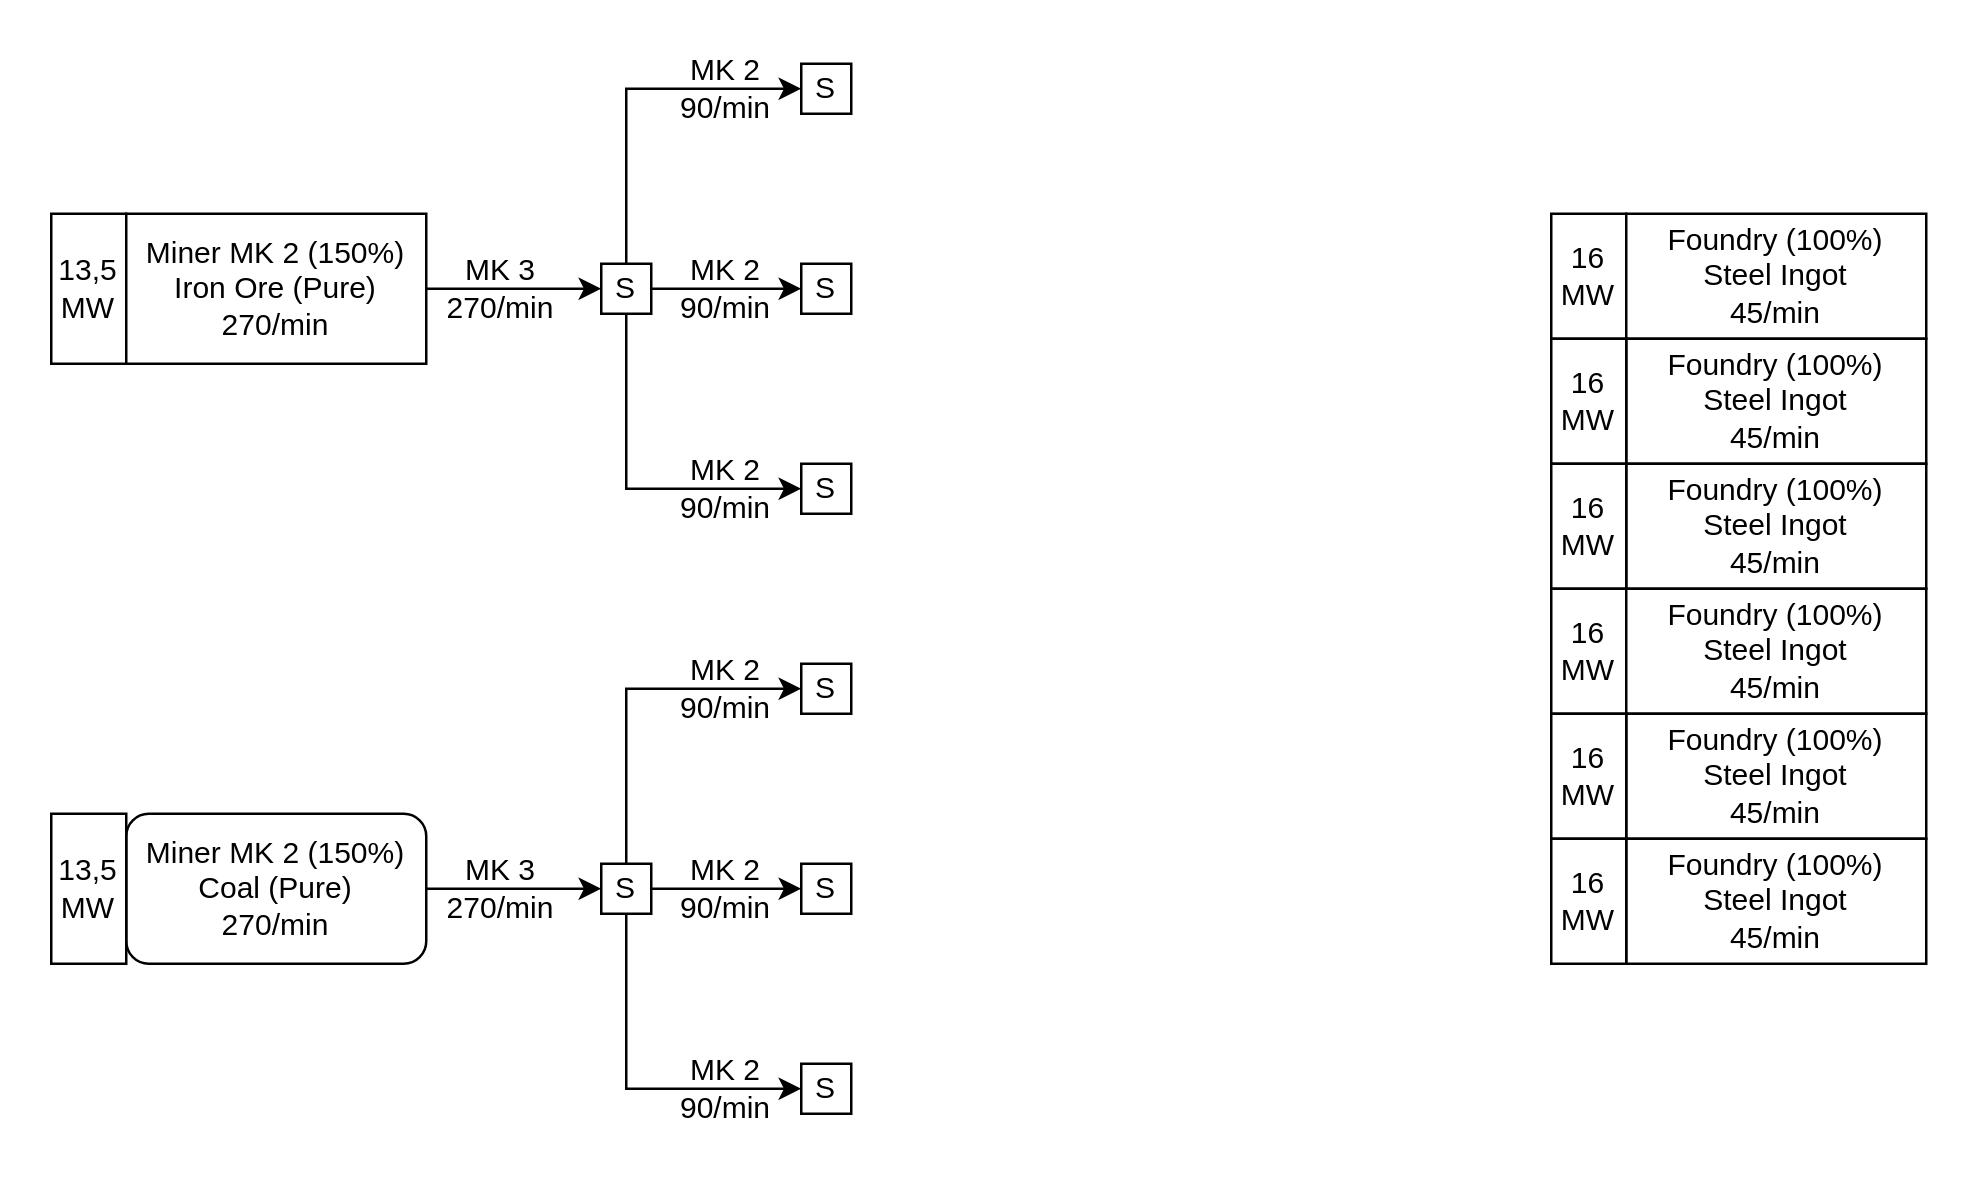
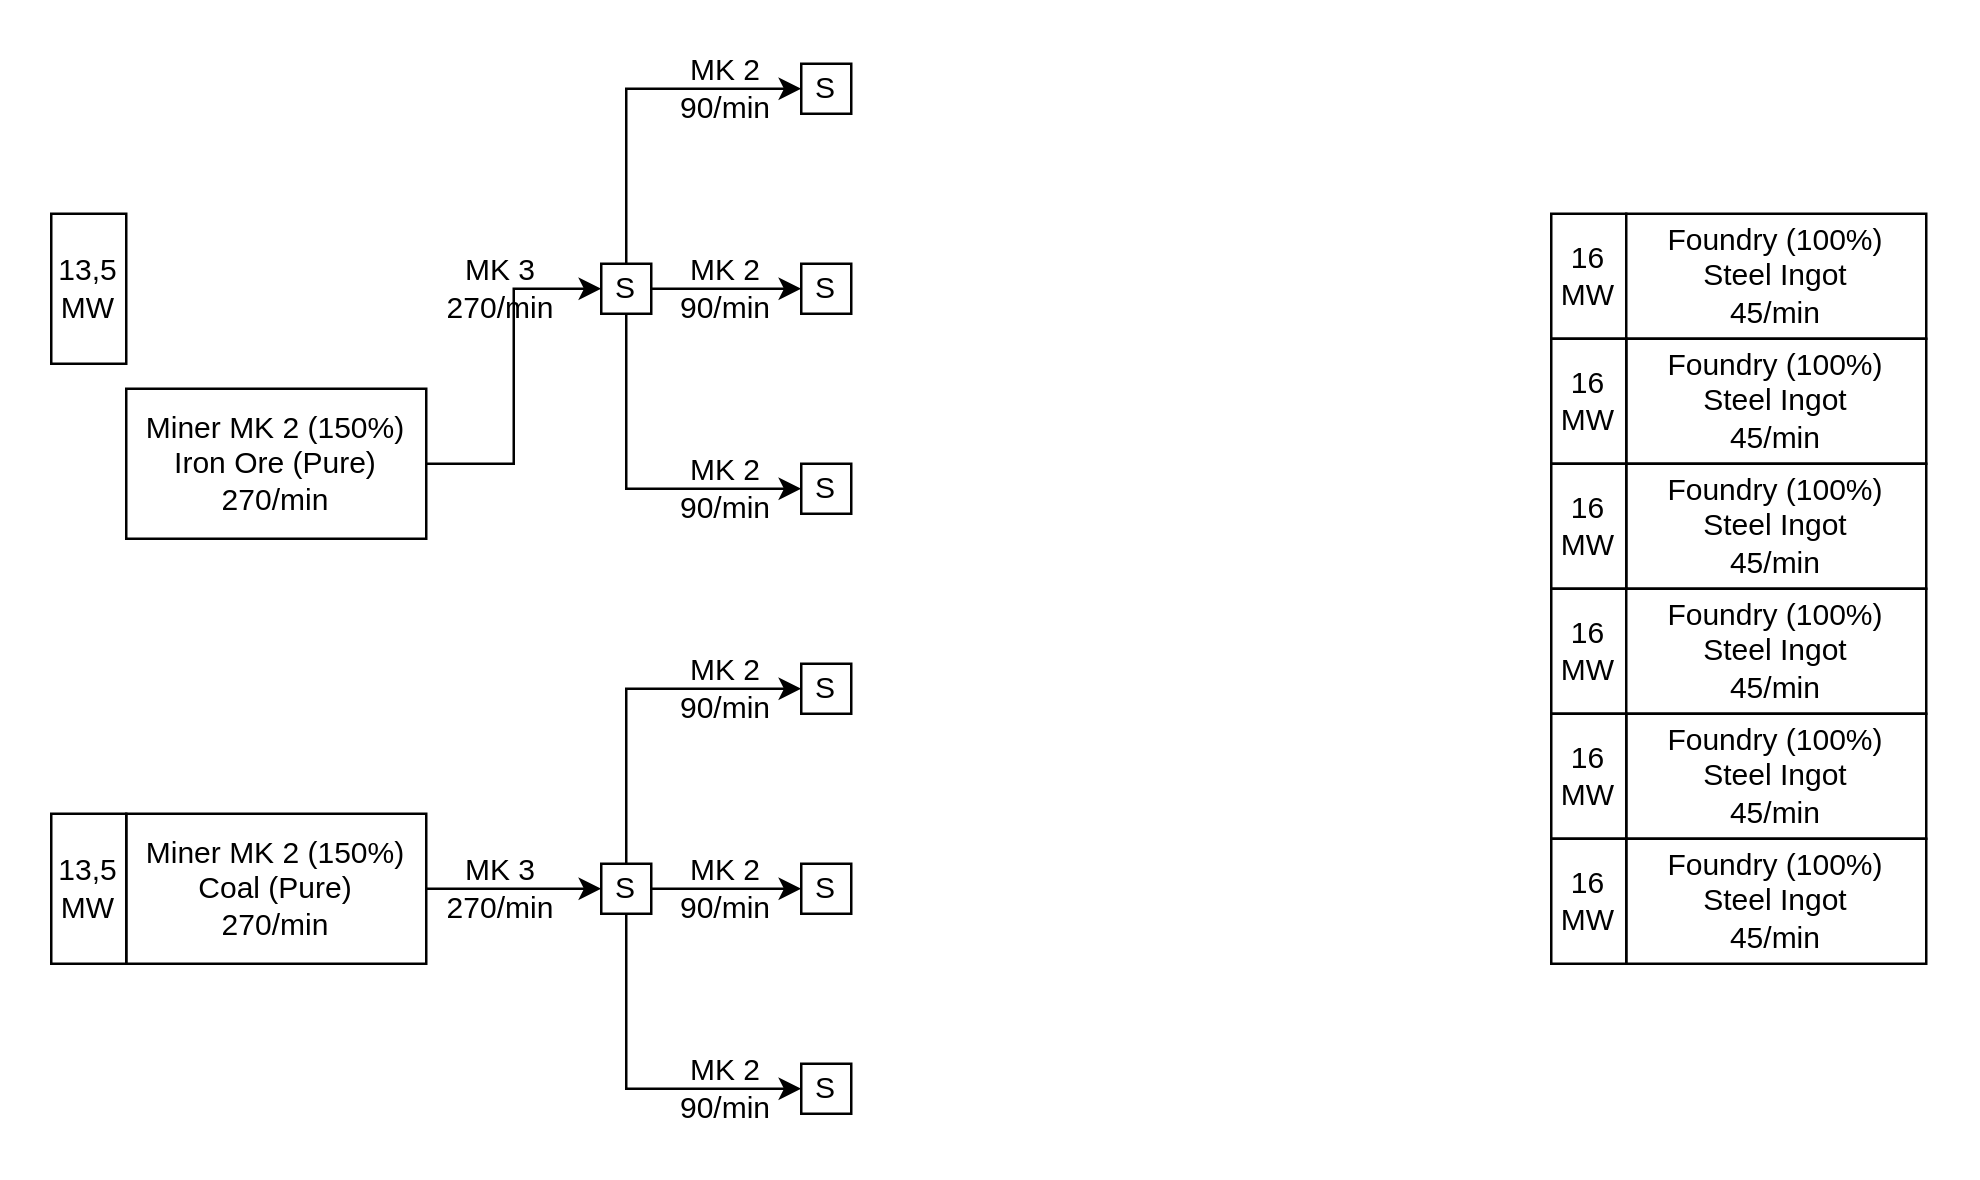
node "Miner MK 2 (150%) Iron Ore (Pure) 270/min": moved (276, 289) -> (276, 464)
node "Miner MK 2 (150%) Coal (Pure) 270/min": shape rounded rectangle -> rectangle
